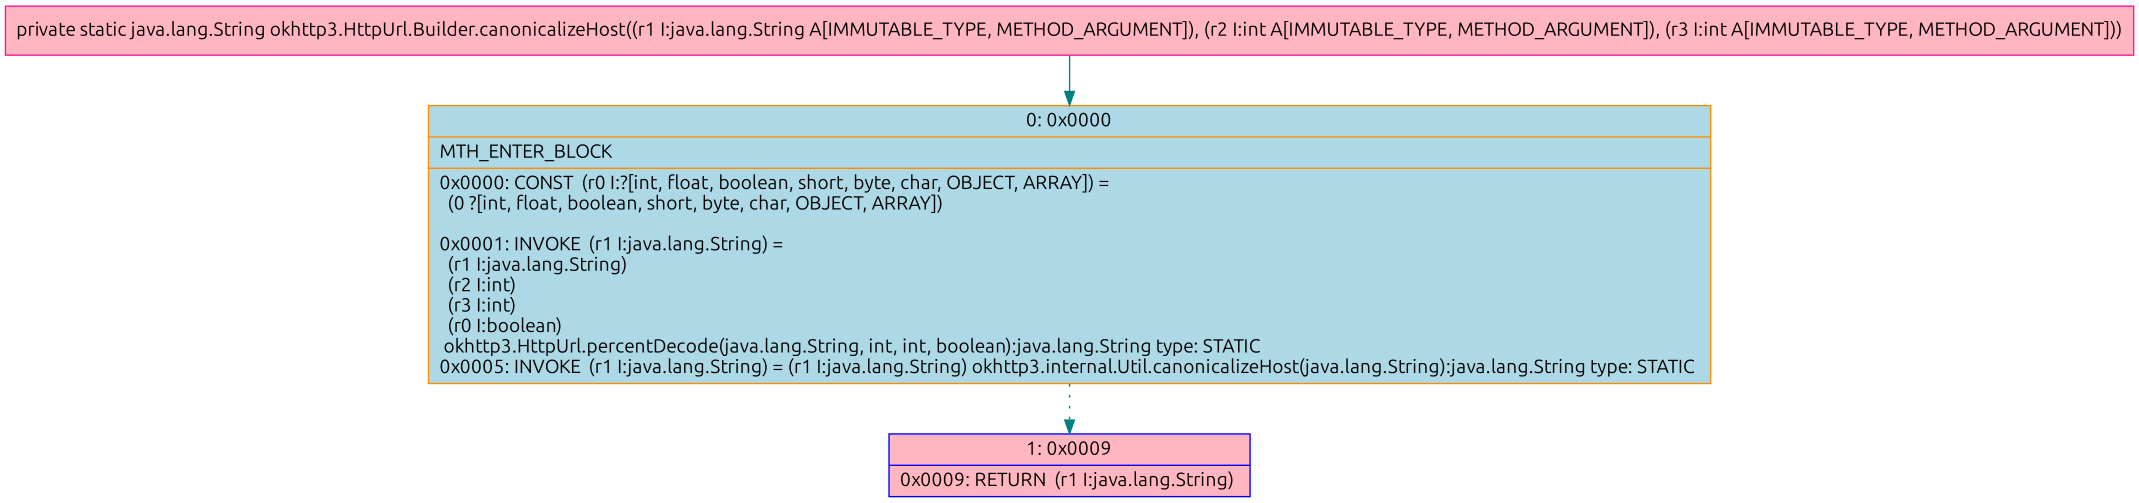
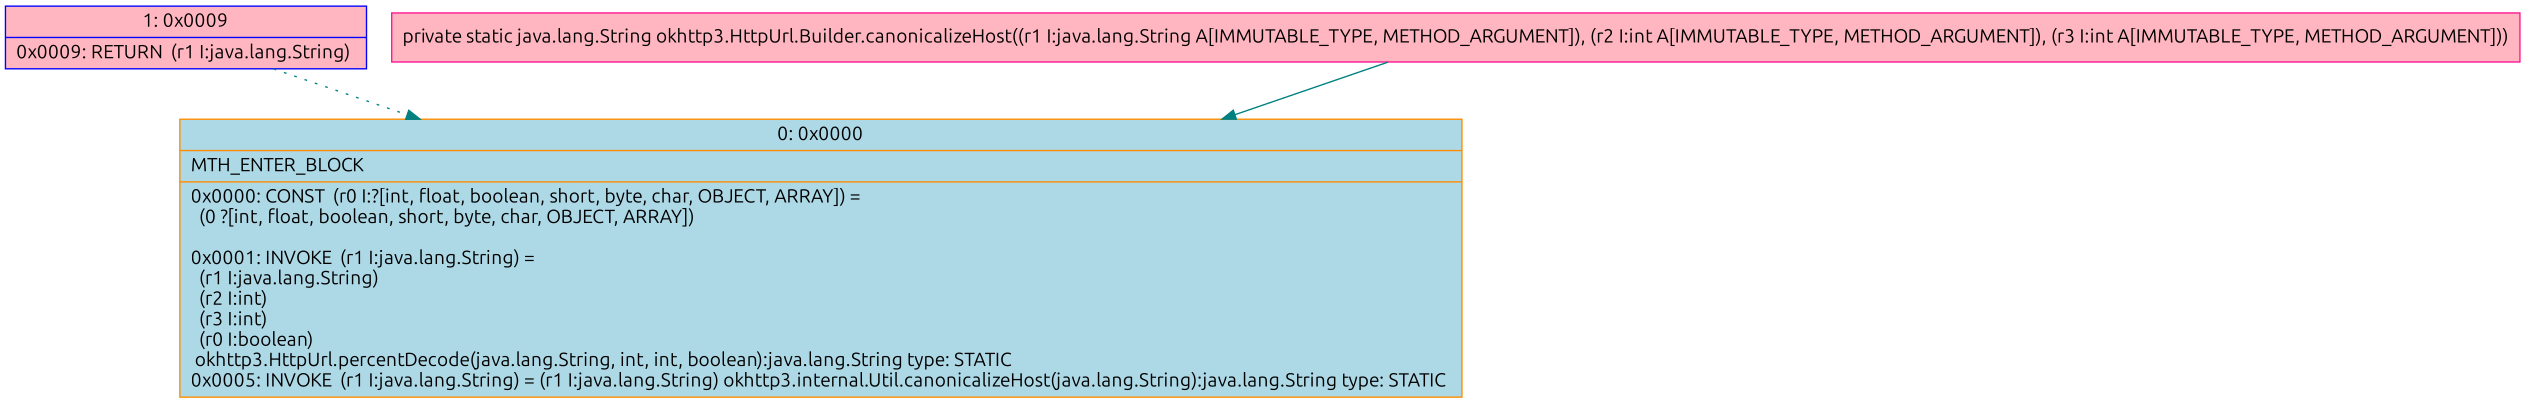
edge "0: 0x0000" -> "1: 0x0009": reversed
